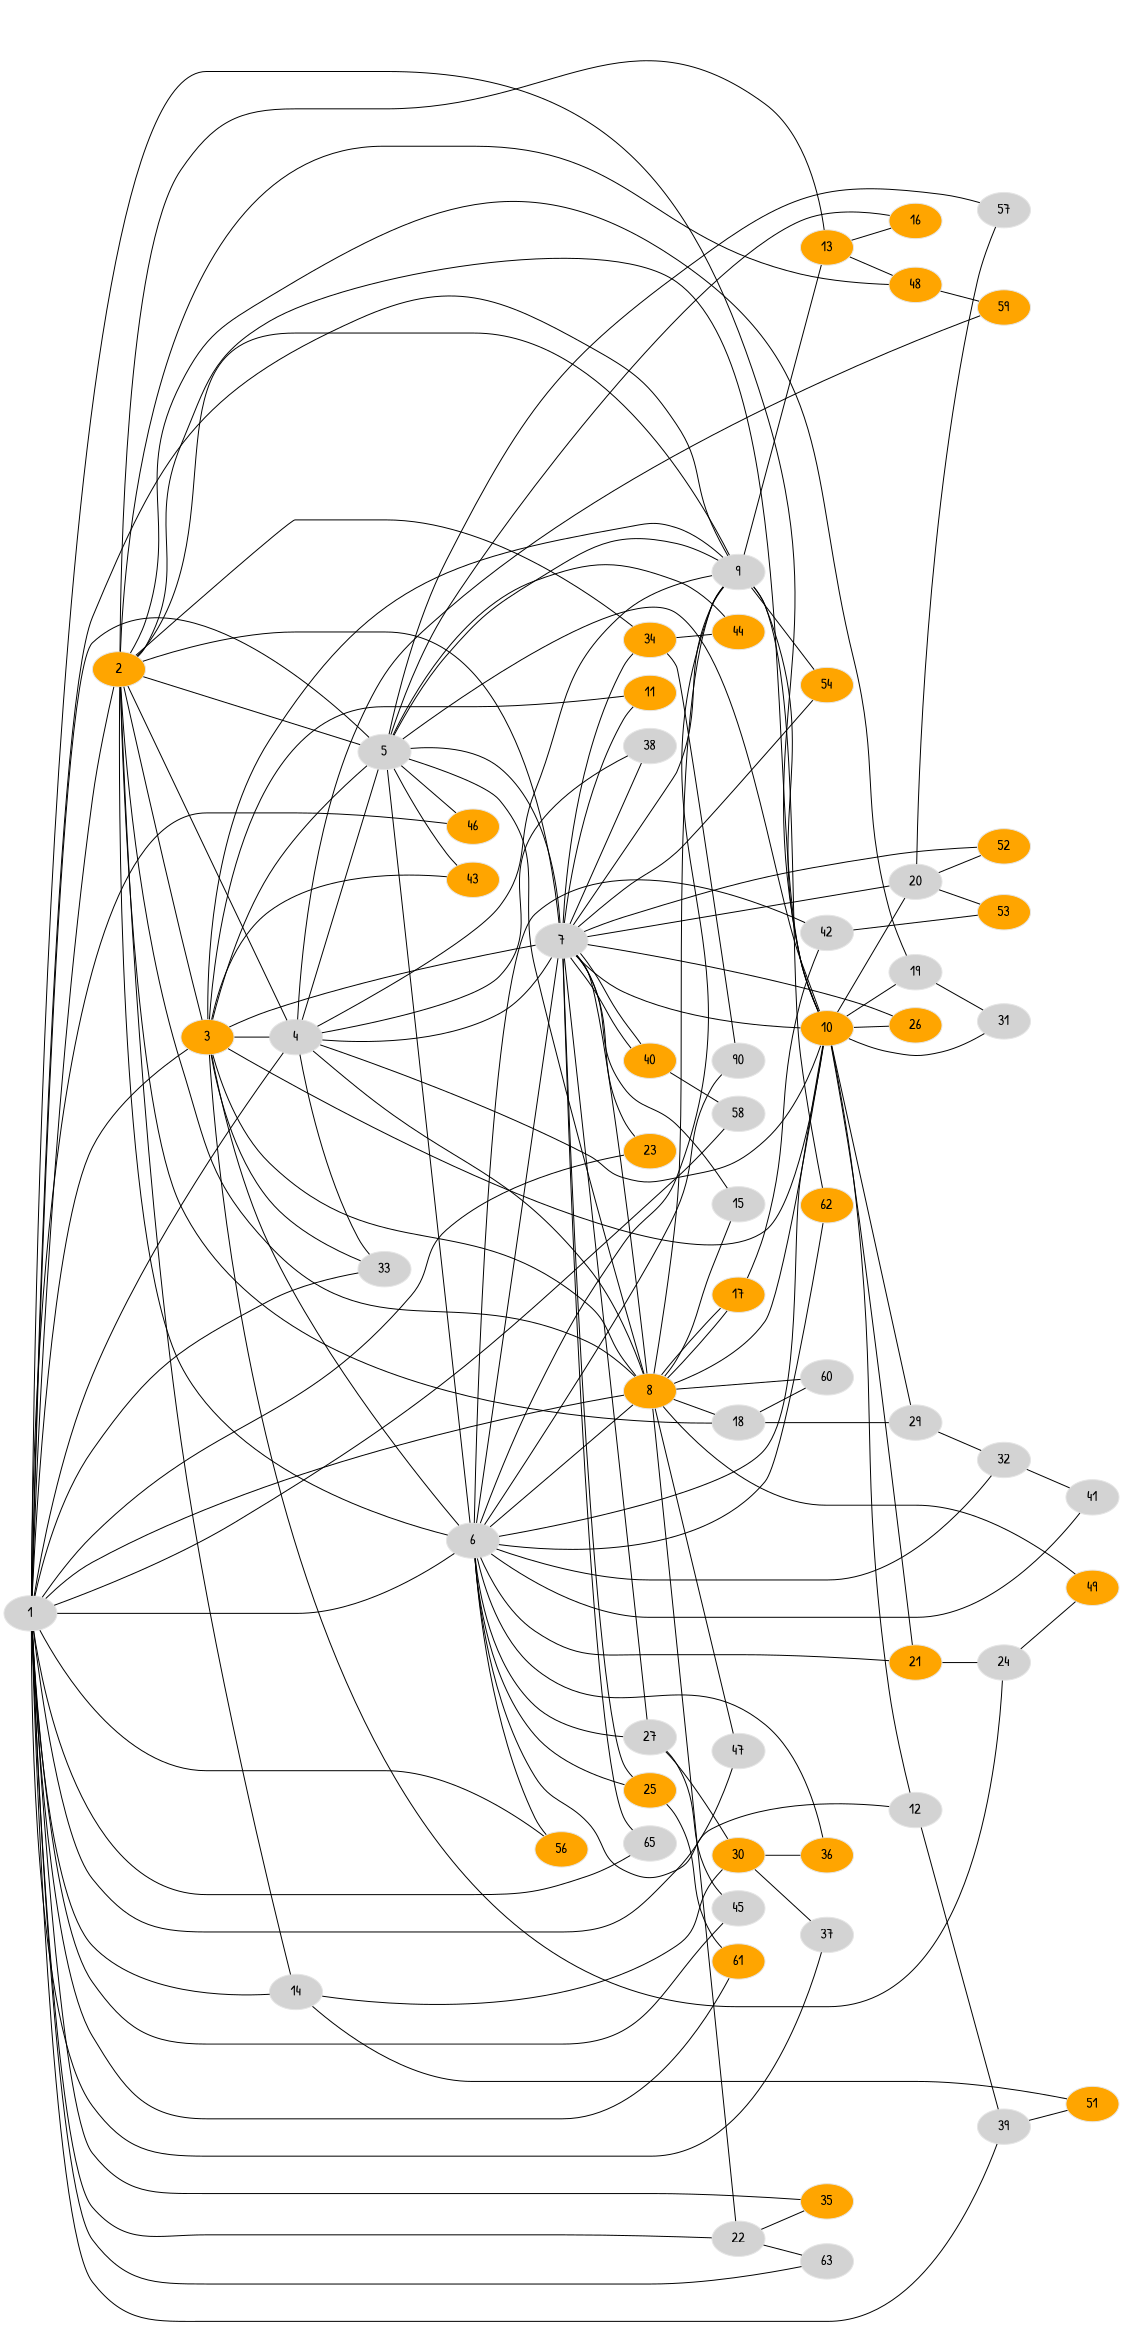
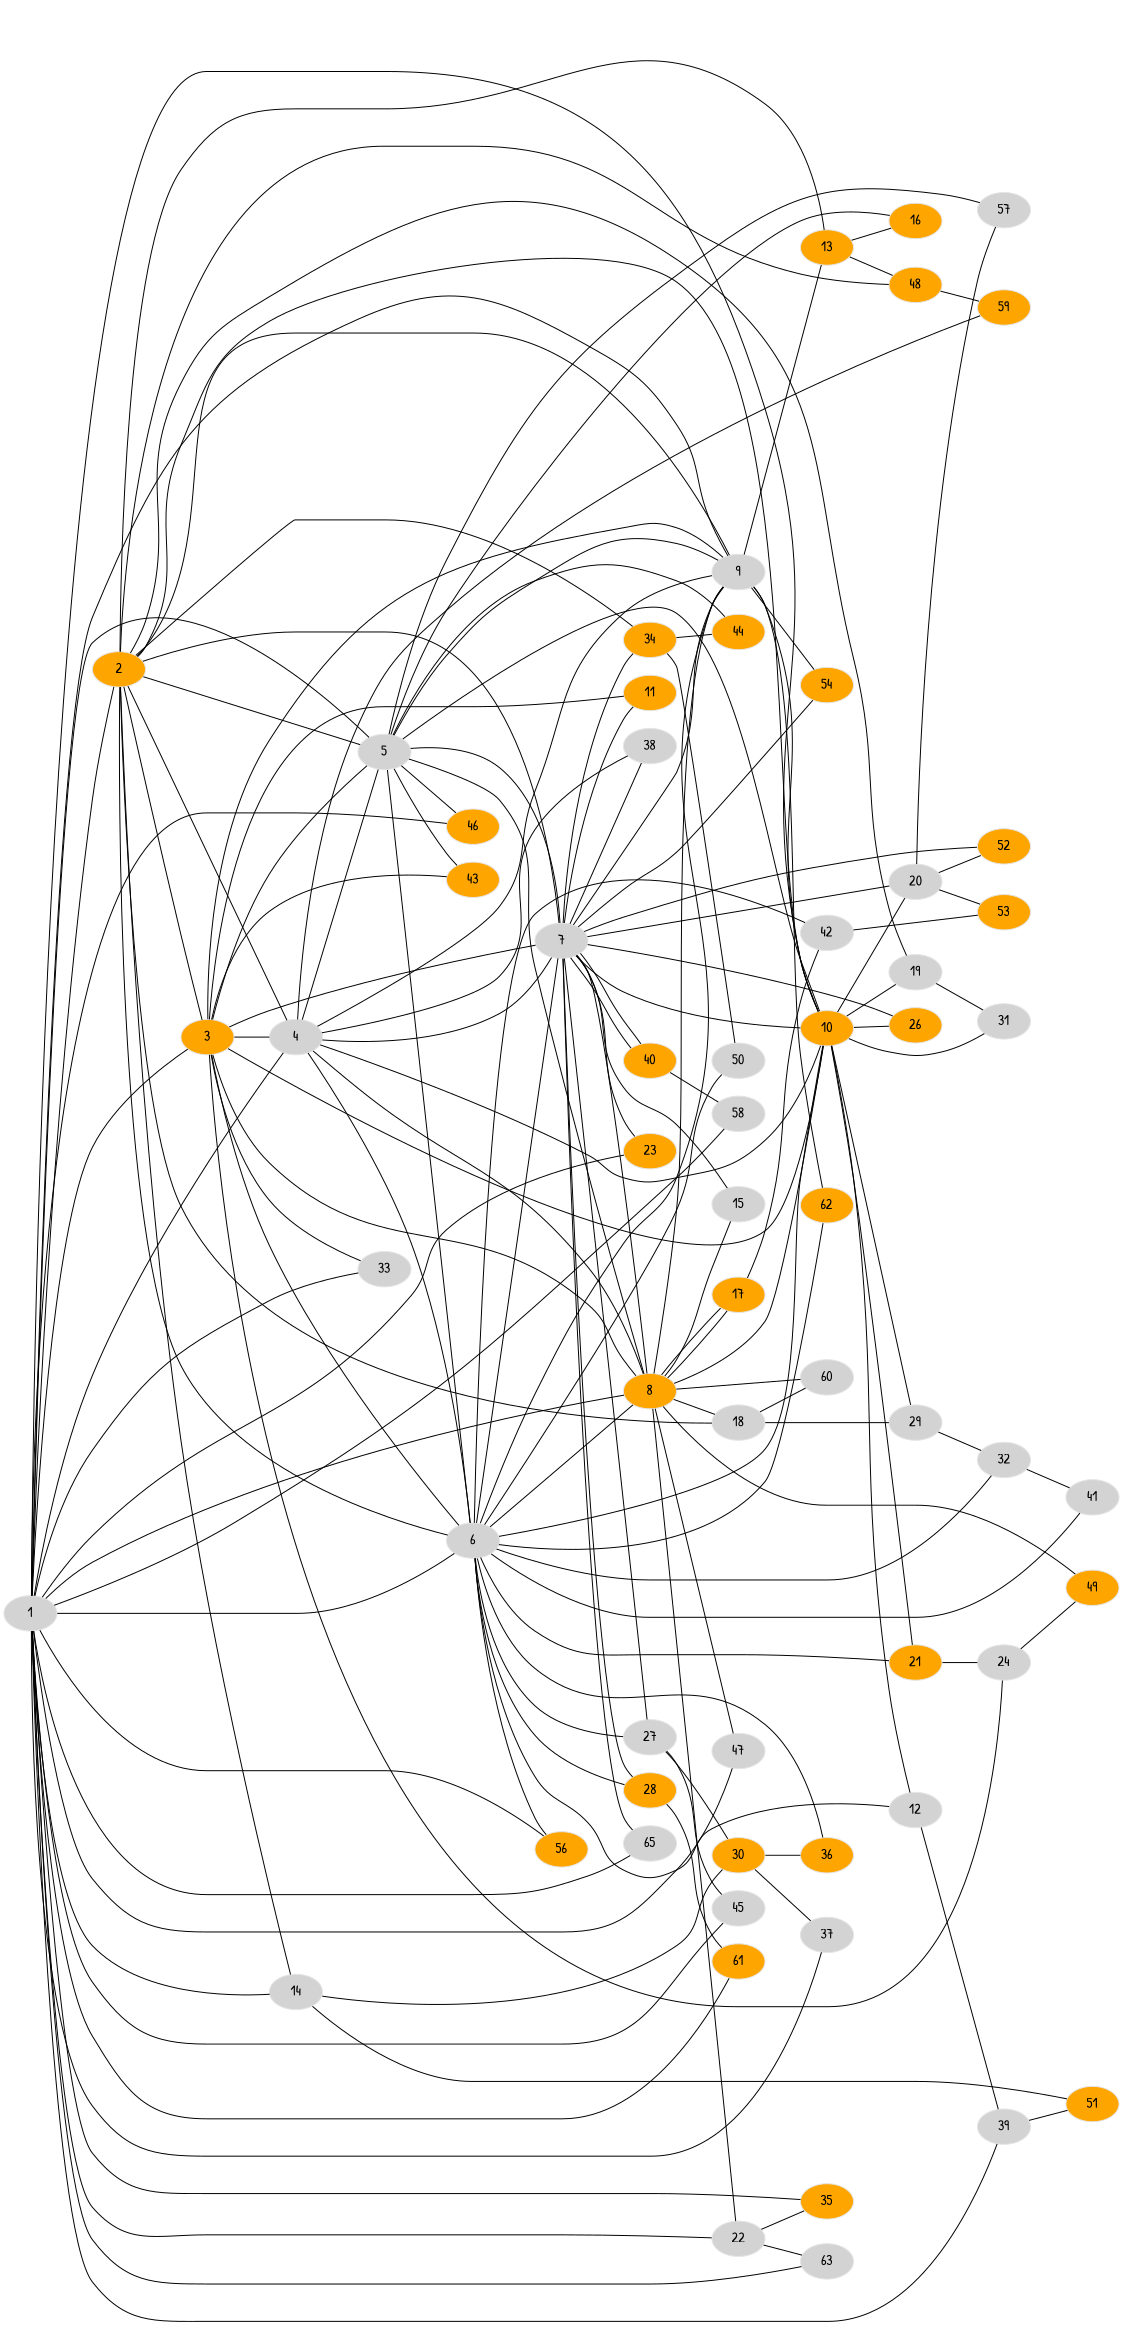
node "90": label "90" -> "50"
edge "2" -- "8": removed
edge "4" -- "33": now "4" -- "6"
node "25": label "25" -> "28"
